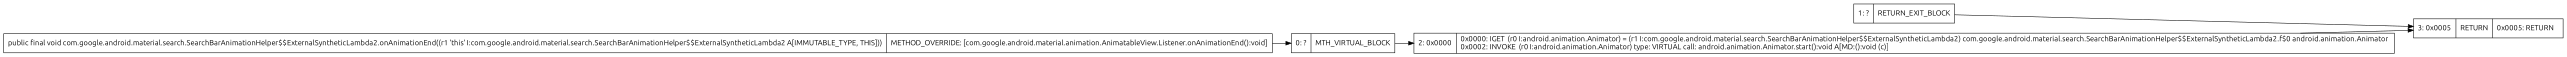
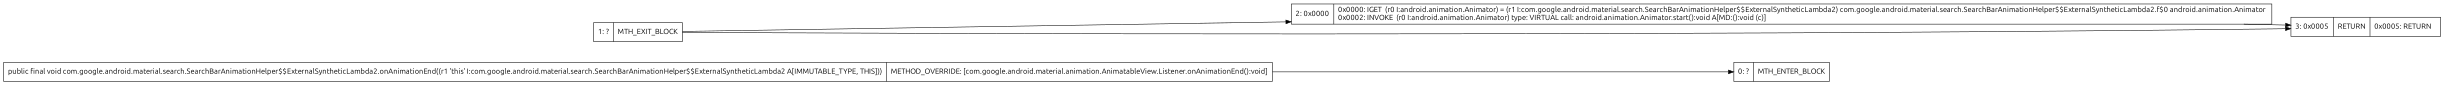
node "1: ?": text "RETURN_EXIT_BLOCK" -> "MTH_EXIT_BLOCK"
node "0: ?": text "MTH_VIRTUAL_BLOCK" -> "MTH_ENTER_BLOCK"
edge "0: ?" -> "2: 0x0000": now "1: ?" -> "2: 0x0000"
